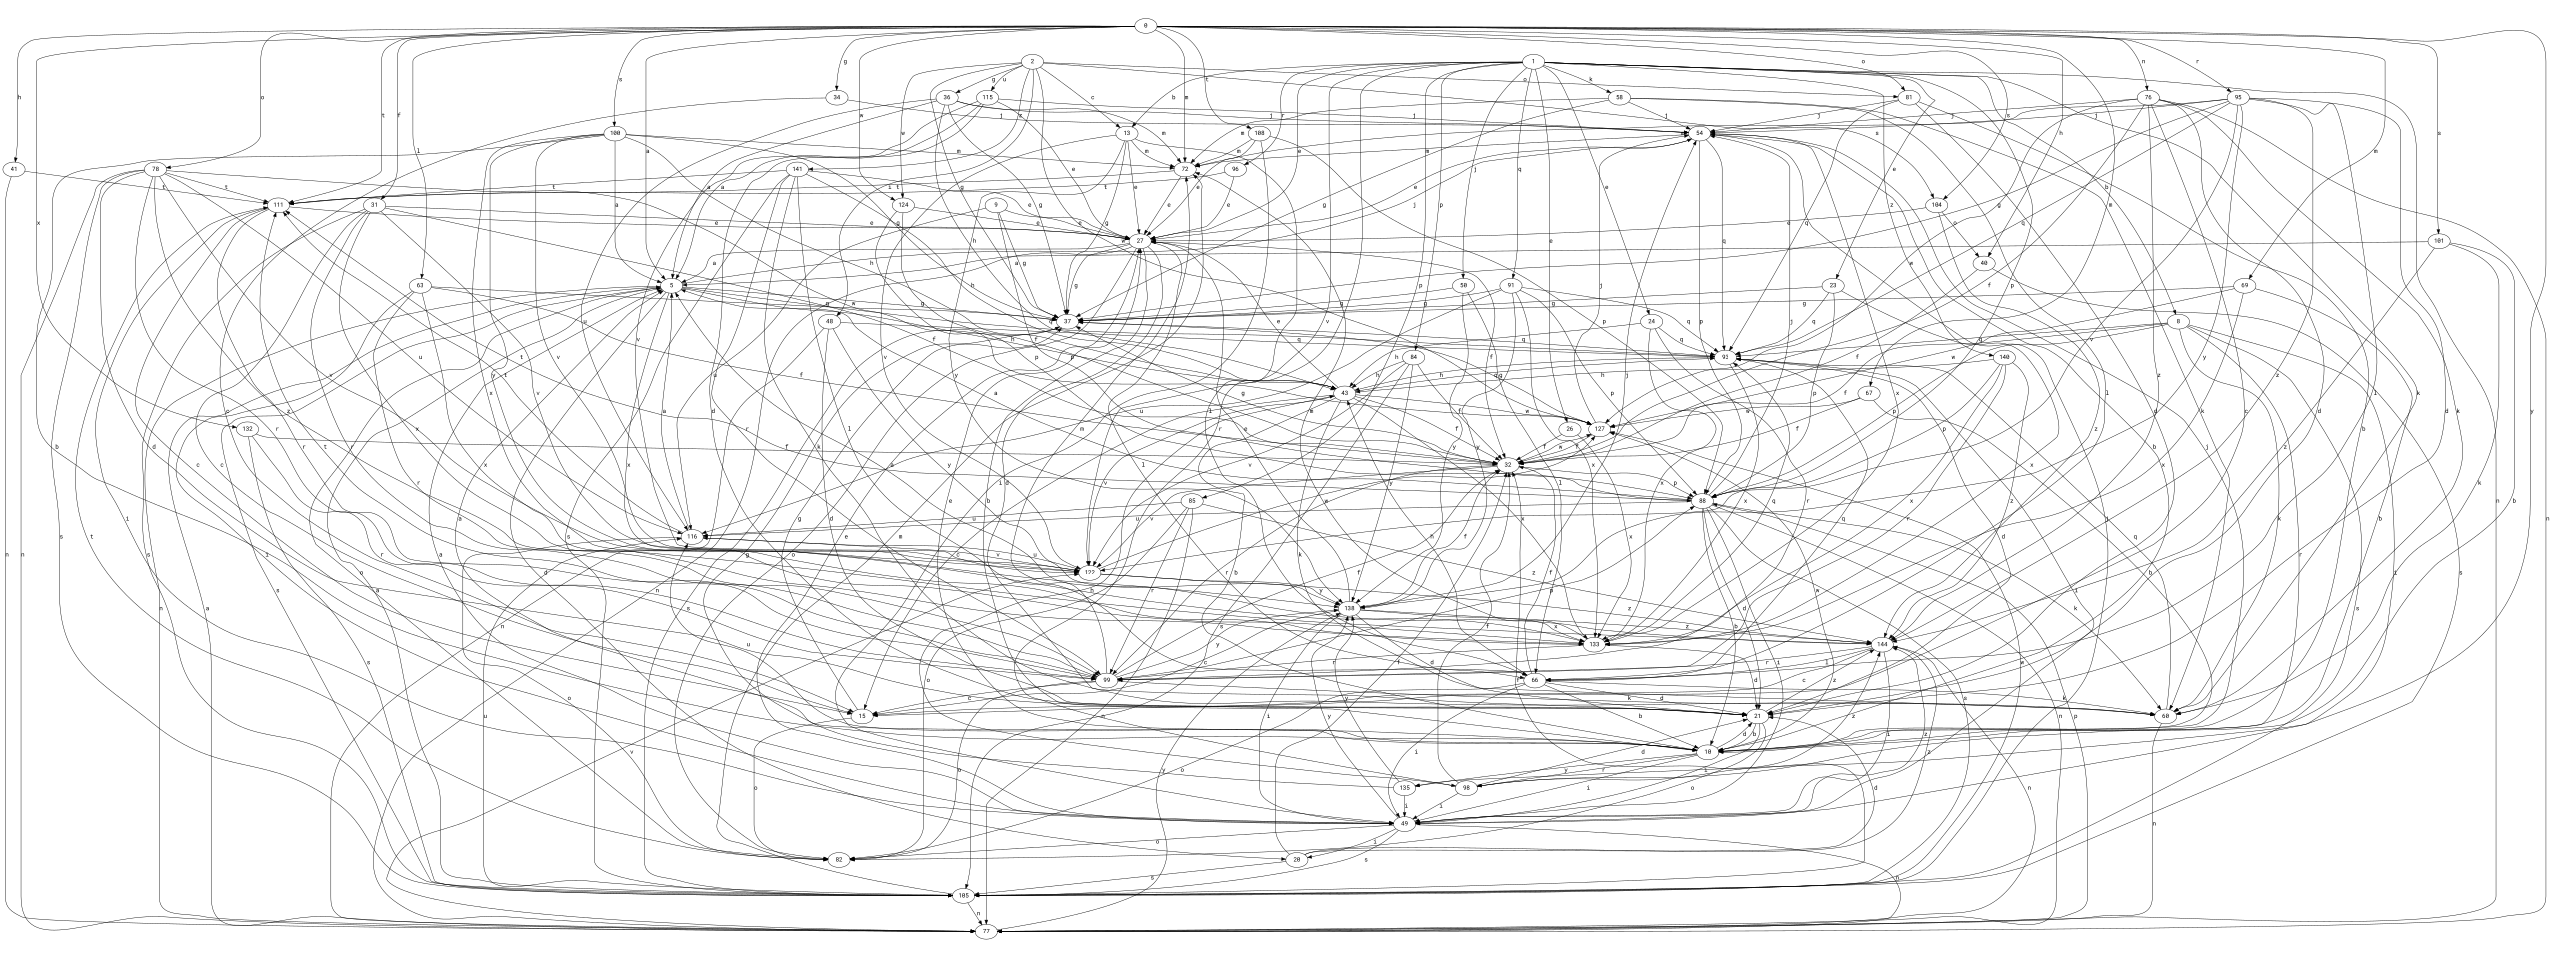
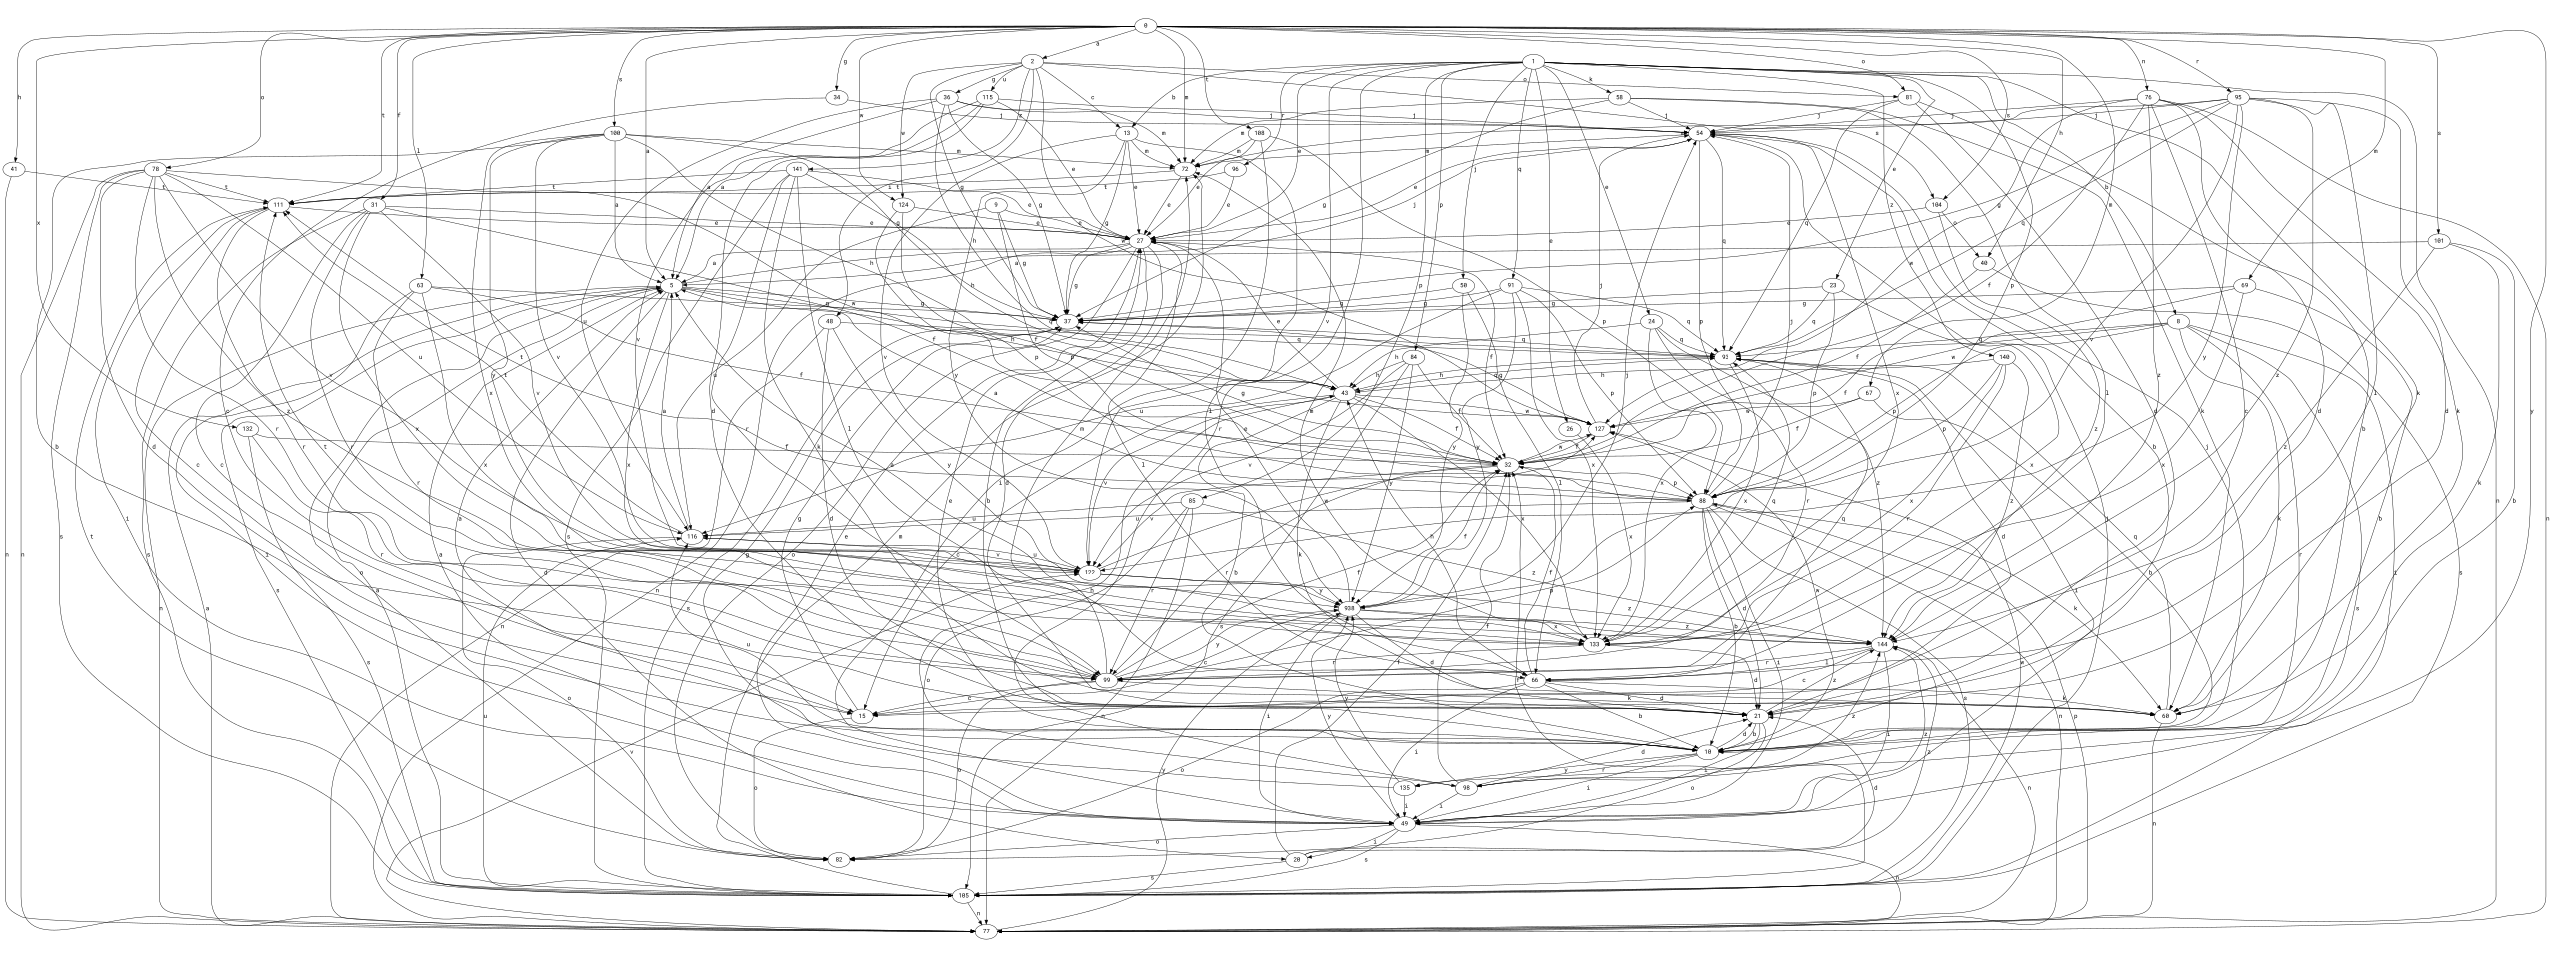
edge "0" -> "2": added, label "a"
edge "24" -> "144": added, label "z"
edge "26" -> "32": removed, label "f"
node "138": label "138" -> "938"
